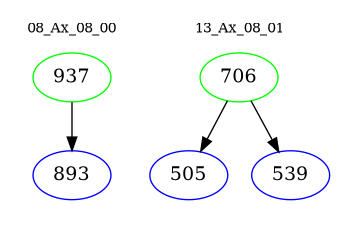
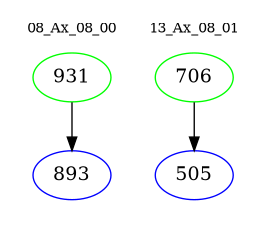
node "937": label "937" -> "931"
node "539": removed
